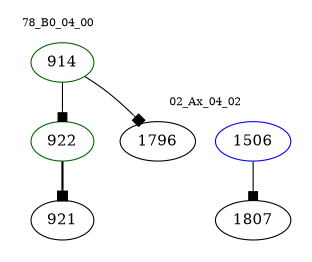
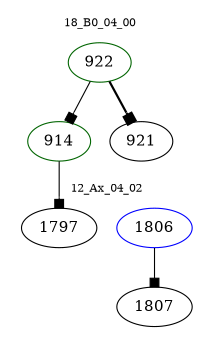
cluster "78_B0_04_00": label "78_B0_04_00" -> "18_B0_04_00"
edge "914" -> "922": reversed
cluster "02_Ax_04_02": label "02_Ax_04_02" -> "12_Ax_04_02"
node "1796": label "1796" -> "1797"
node "1506": label "1506" -> "1806"
